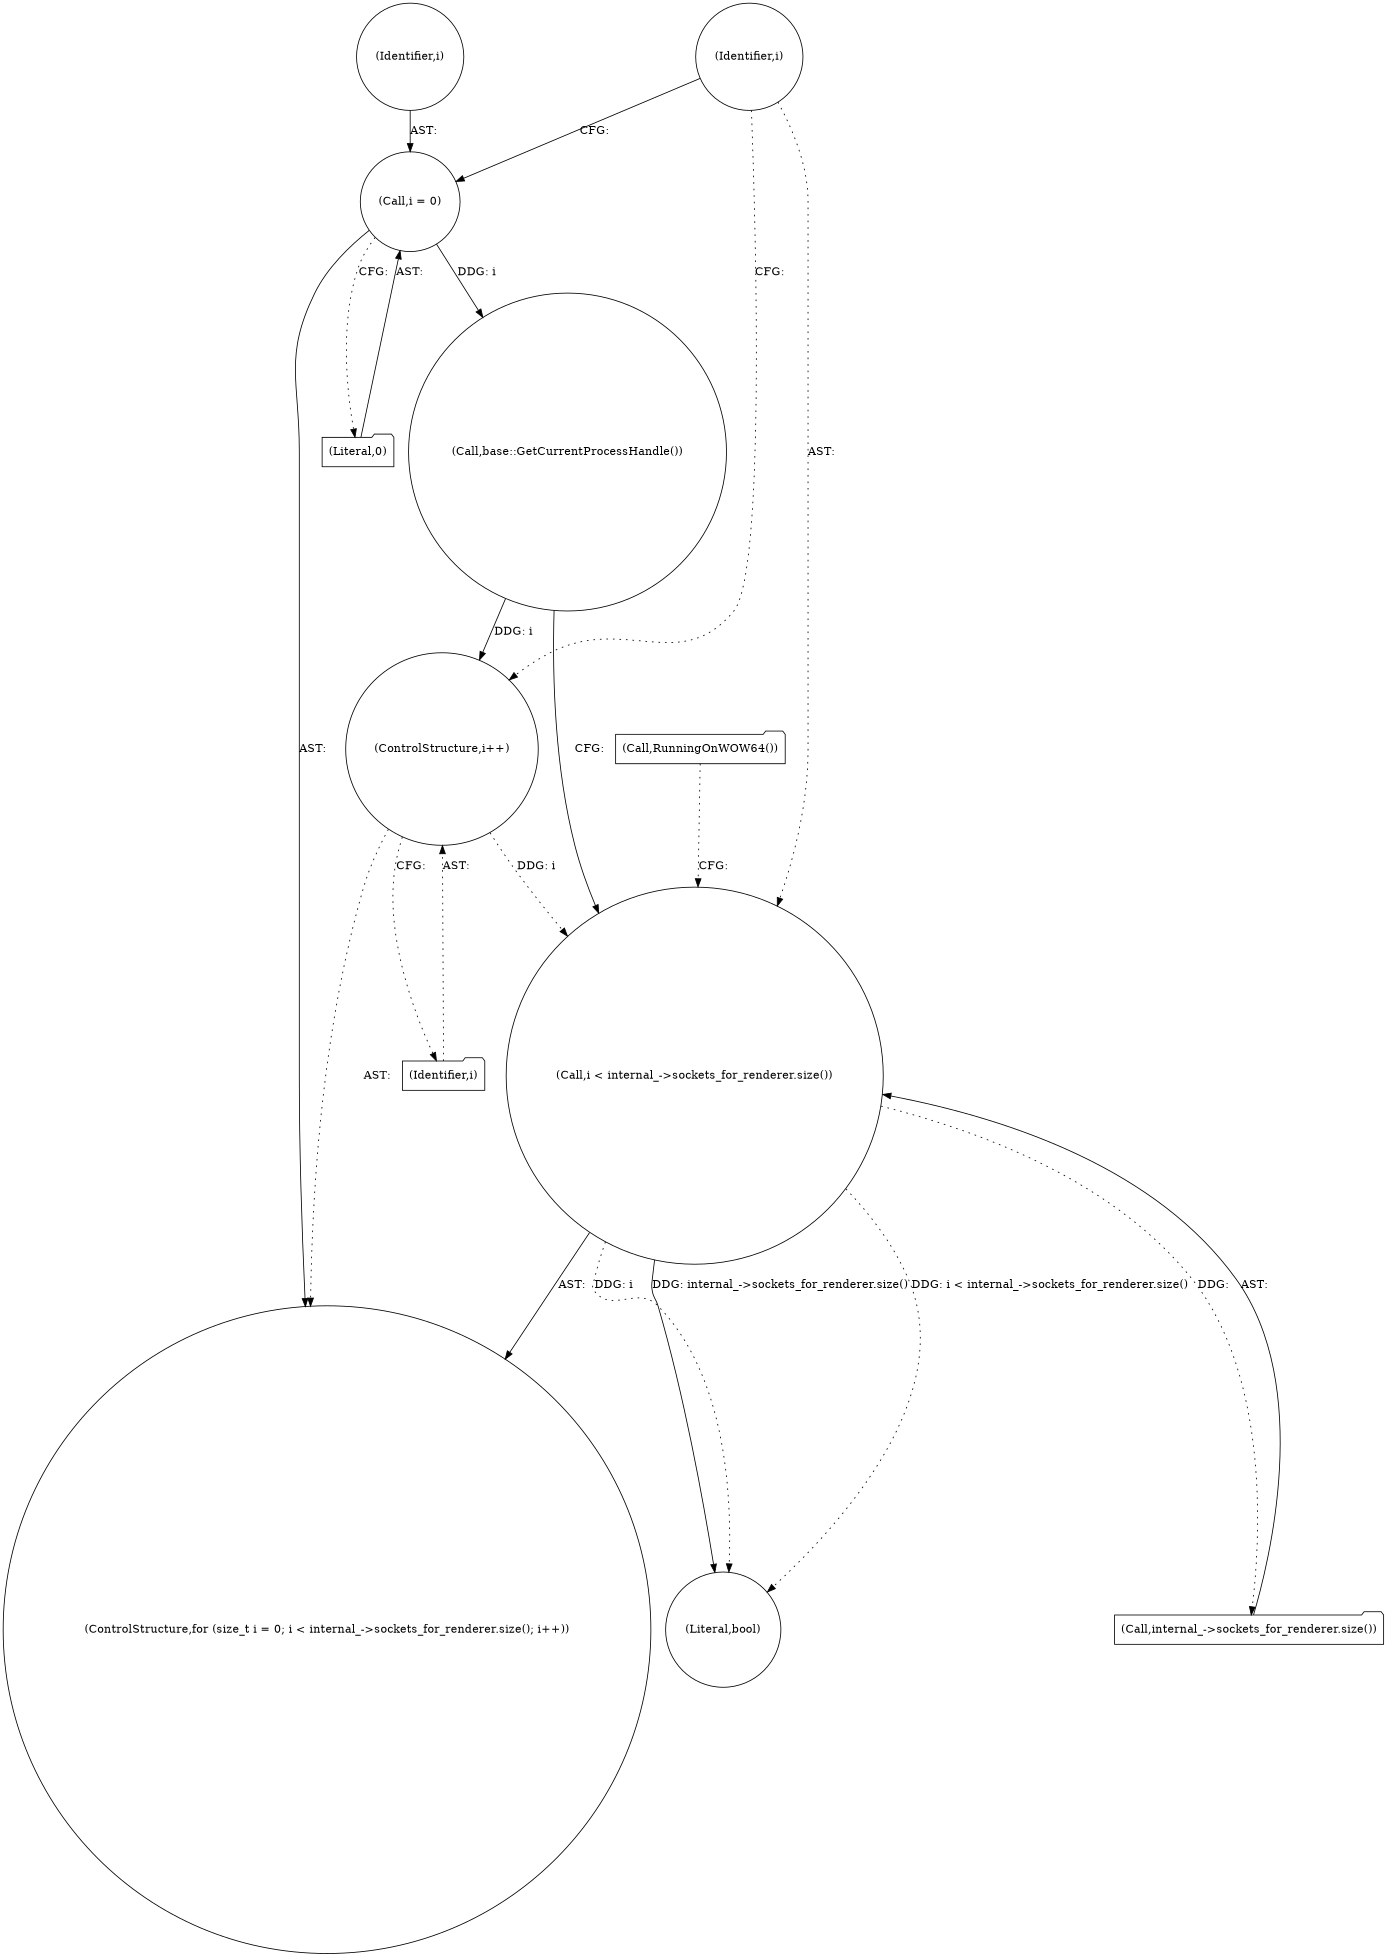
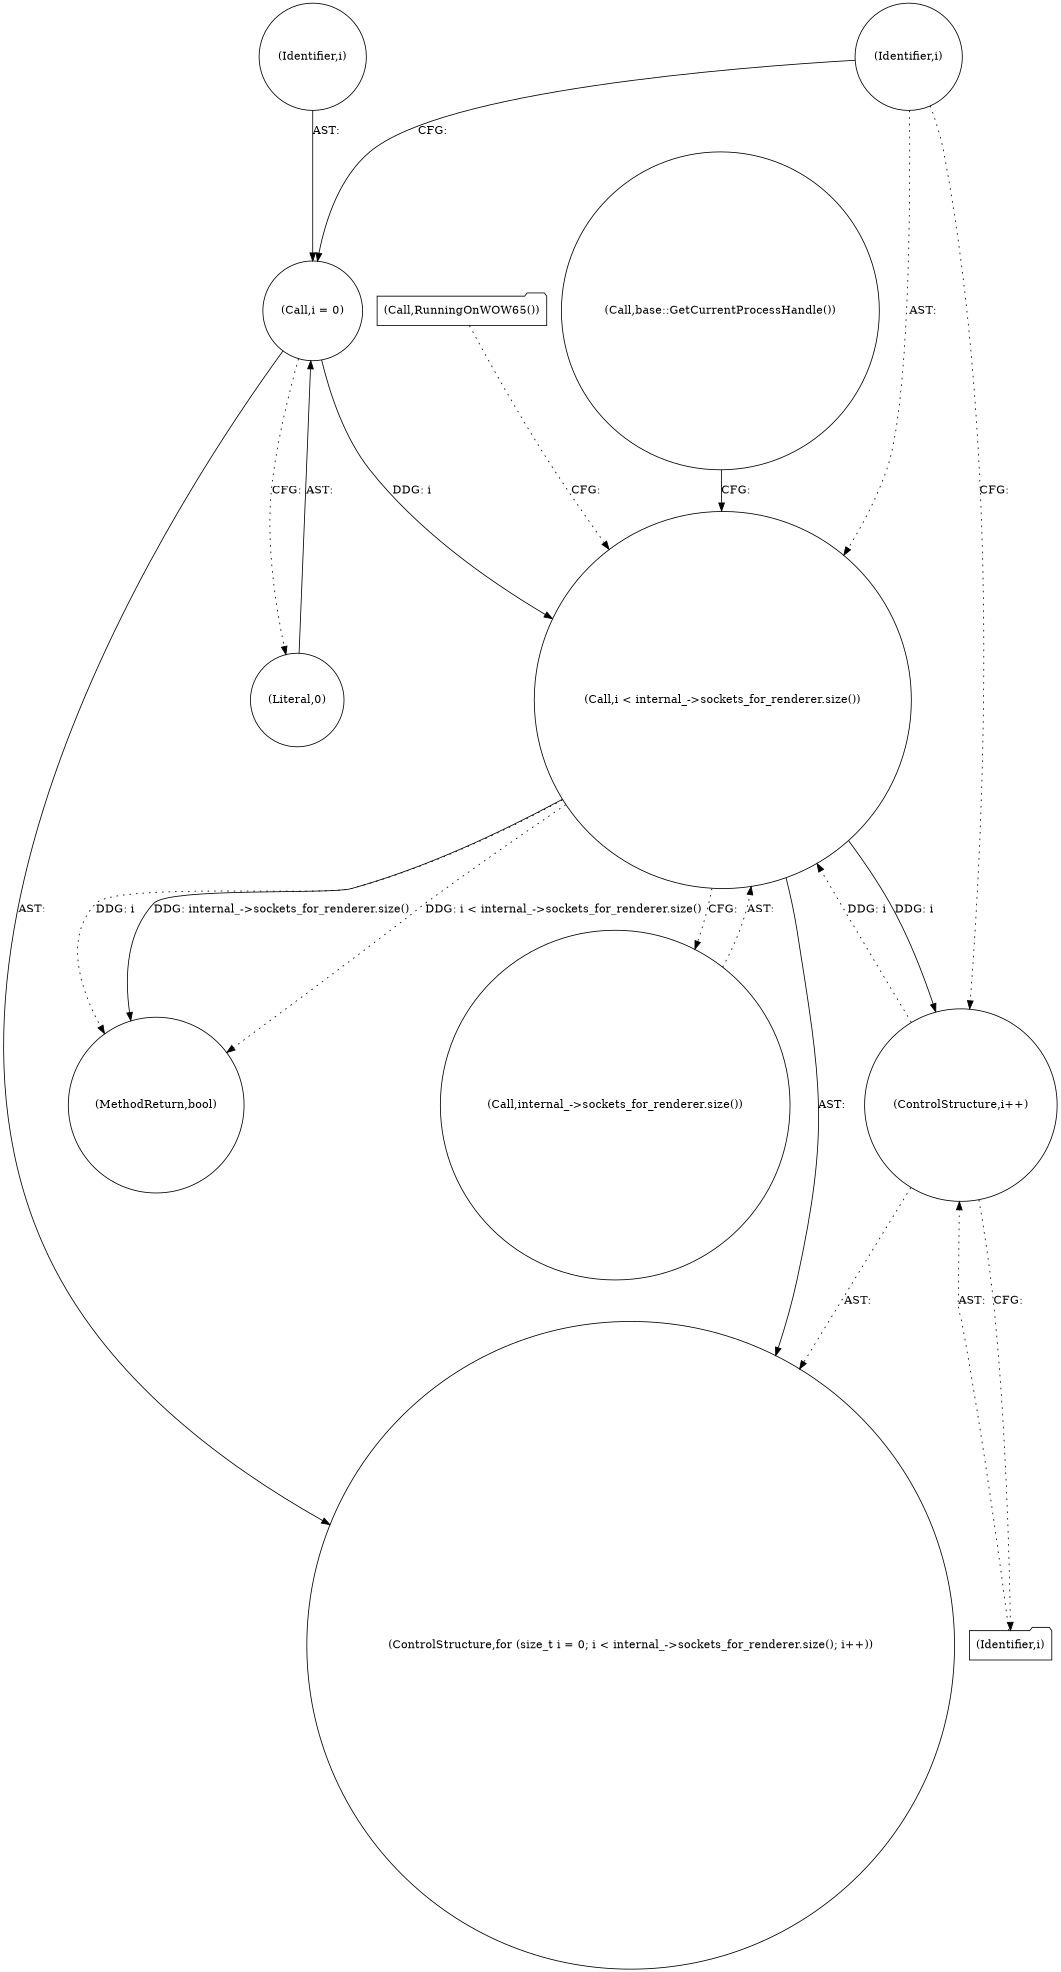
edge "(Call,i = 0)" -> "(Call,base::GetCurrentProcessHandle())": now "(Call,i = 0)" -> "(Call,i < internal_->sockets_for_renderer.size())"
node "(Literal,0)": shape folder -> circle
edge "(Call,base::GetCurrentProcessHandle())" -> "(ControlStructure,i++)": now "(Call,i < internal_->sockets_for_renderer.size())" -> "(ControlStructure,i++)"
node "(Call,RunningOnWOW64())": label "(Call,RunningOnWOW64())" -> "(Call,RunningOnWOW65())"
edge "(Call,internal_->sockets_for_renderer.size())" -> "(Call,i < internal_->sockets_for_renderer.size())": style solid -> dotted
edge "(Call,i < internal_->sockets_for_renderer.size())" -> "(Call,internal_->sockets_for_renderer.size())": label "DDG: " -> "CFG: "
node "(Literal,bool)": label "(Literal,bool)" -> "(MethodReturn,bool)"
node "(Call,internal_->sockets_for_renderer.size())": shape folder -> circle
